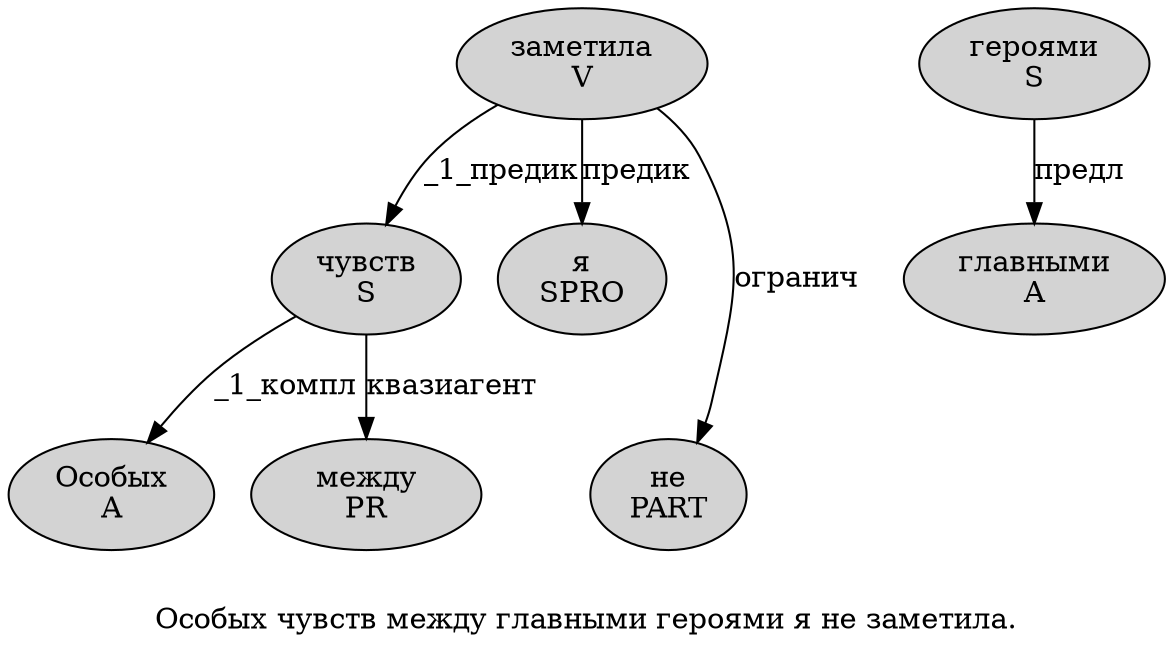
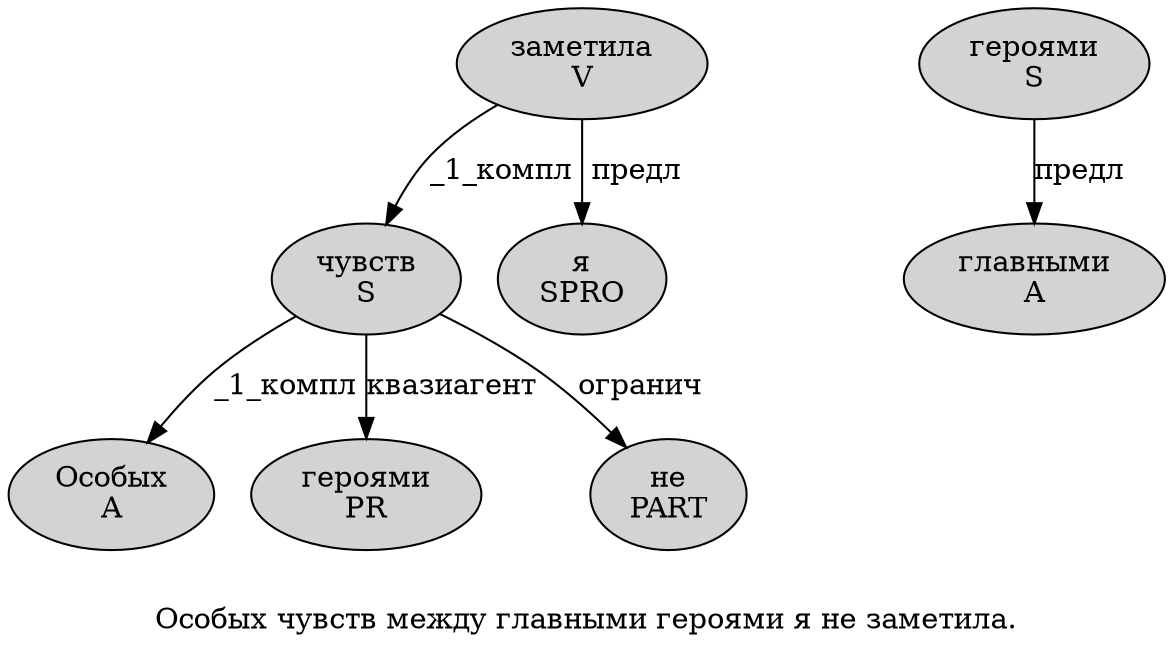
edge "заметила V" -> "чувств S": label "_1_предик" -> "_1_компл"
edge "заметила V" -> "я SPRO": label "предик" -> "предл"
edge "заметила V" -> "не PART": now "чувств S" -> "не PART"
node "между PR": label "между PR" -> "героями PR"
